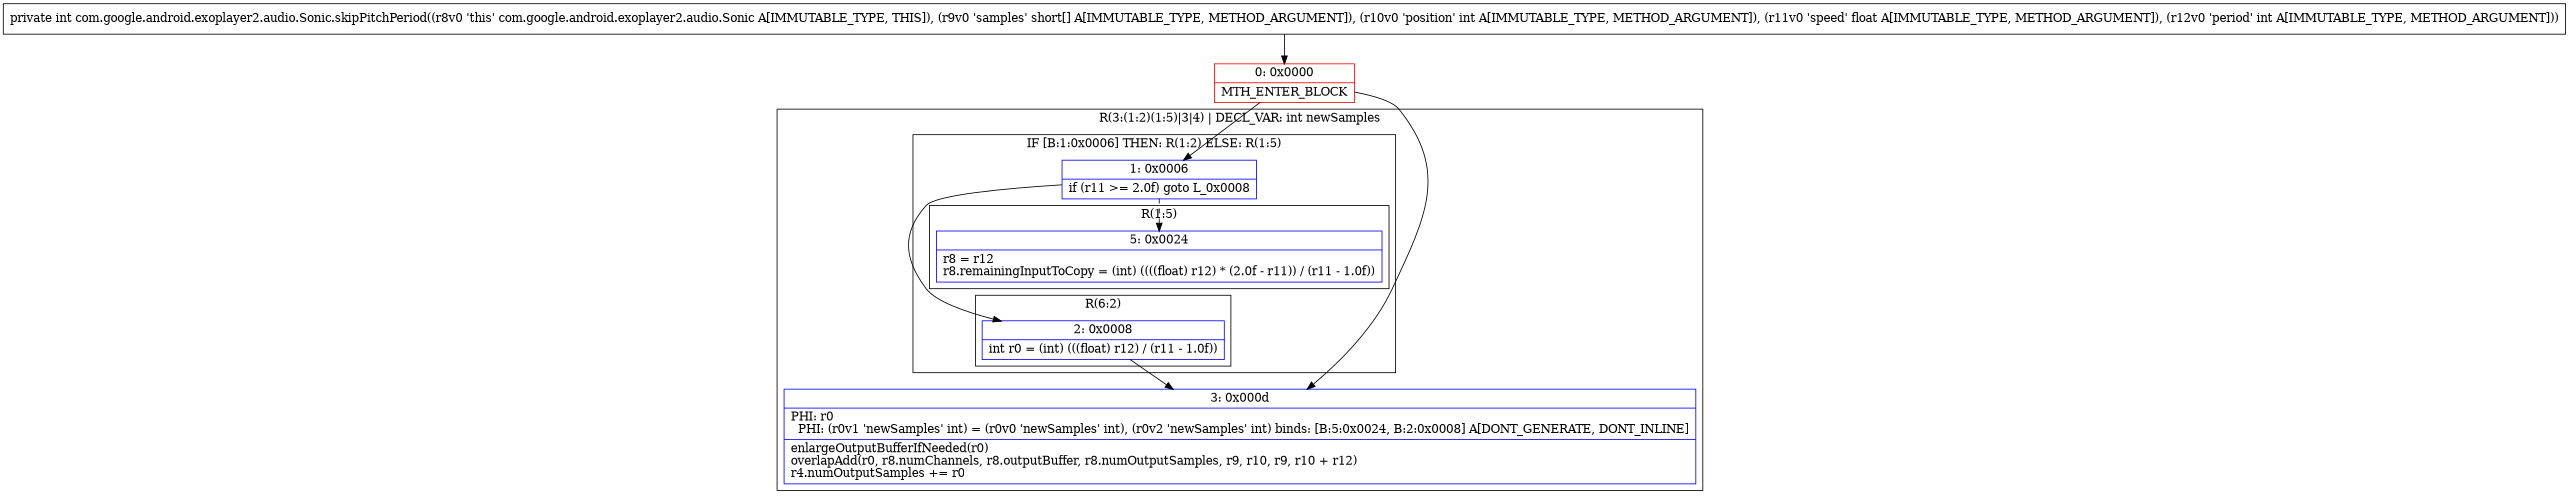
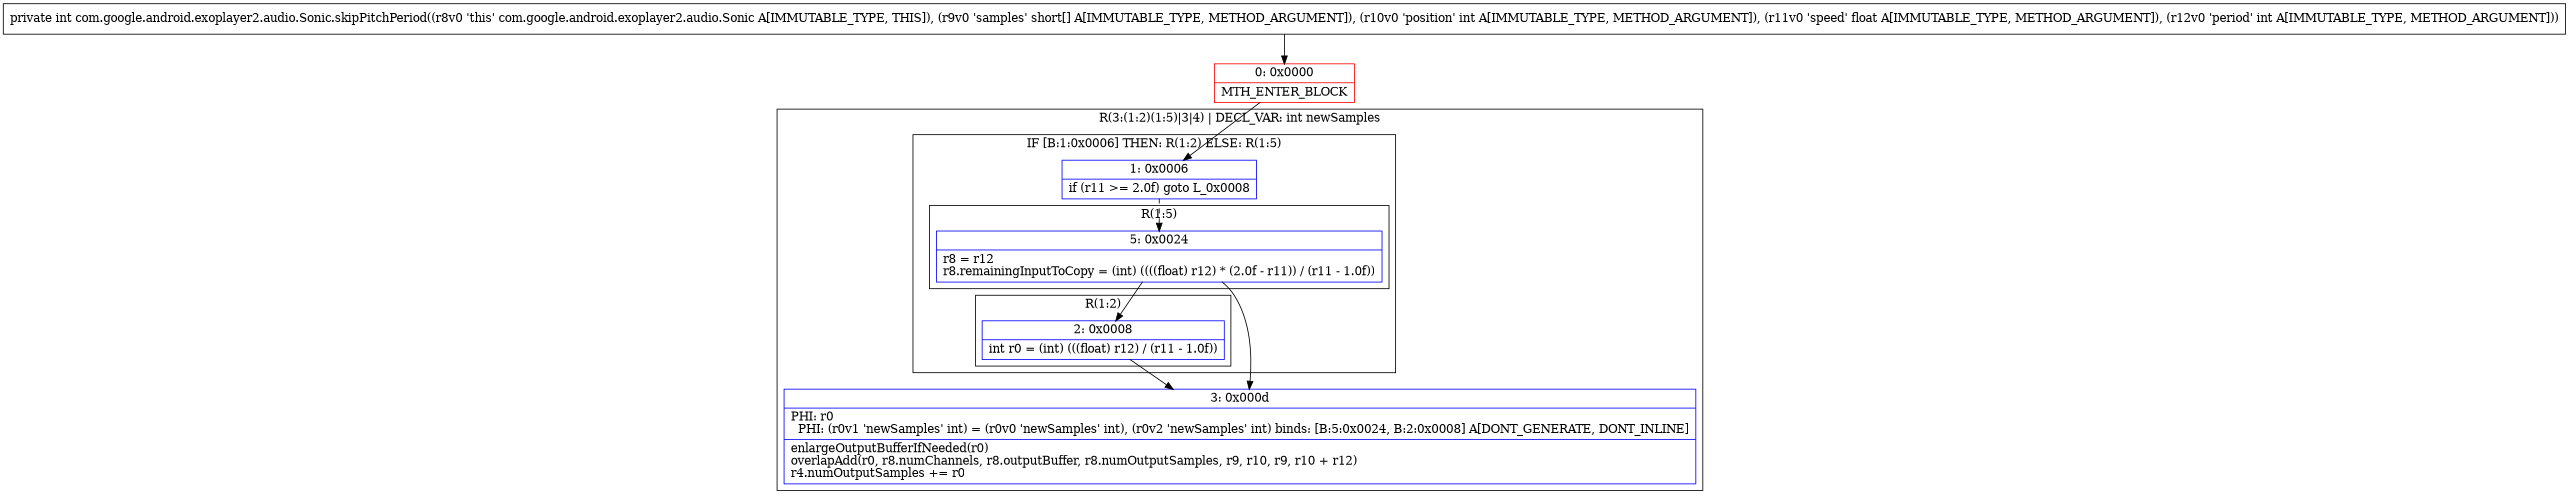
edge "1: 0x0006" -> "2: 0x0008": now "5: 0x0024" -> "2: 0x0008"
edge "0: 0x0000" -> "3: 0x000d": now "5: 0x0024" -> "3: 0x000d"
cluster "R(6:2)": label "R(6:2)" -> "R(1:2)"
